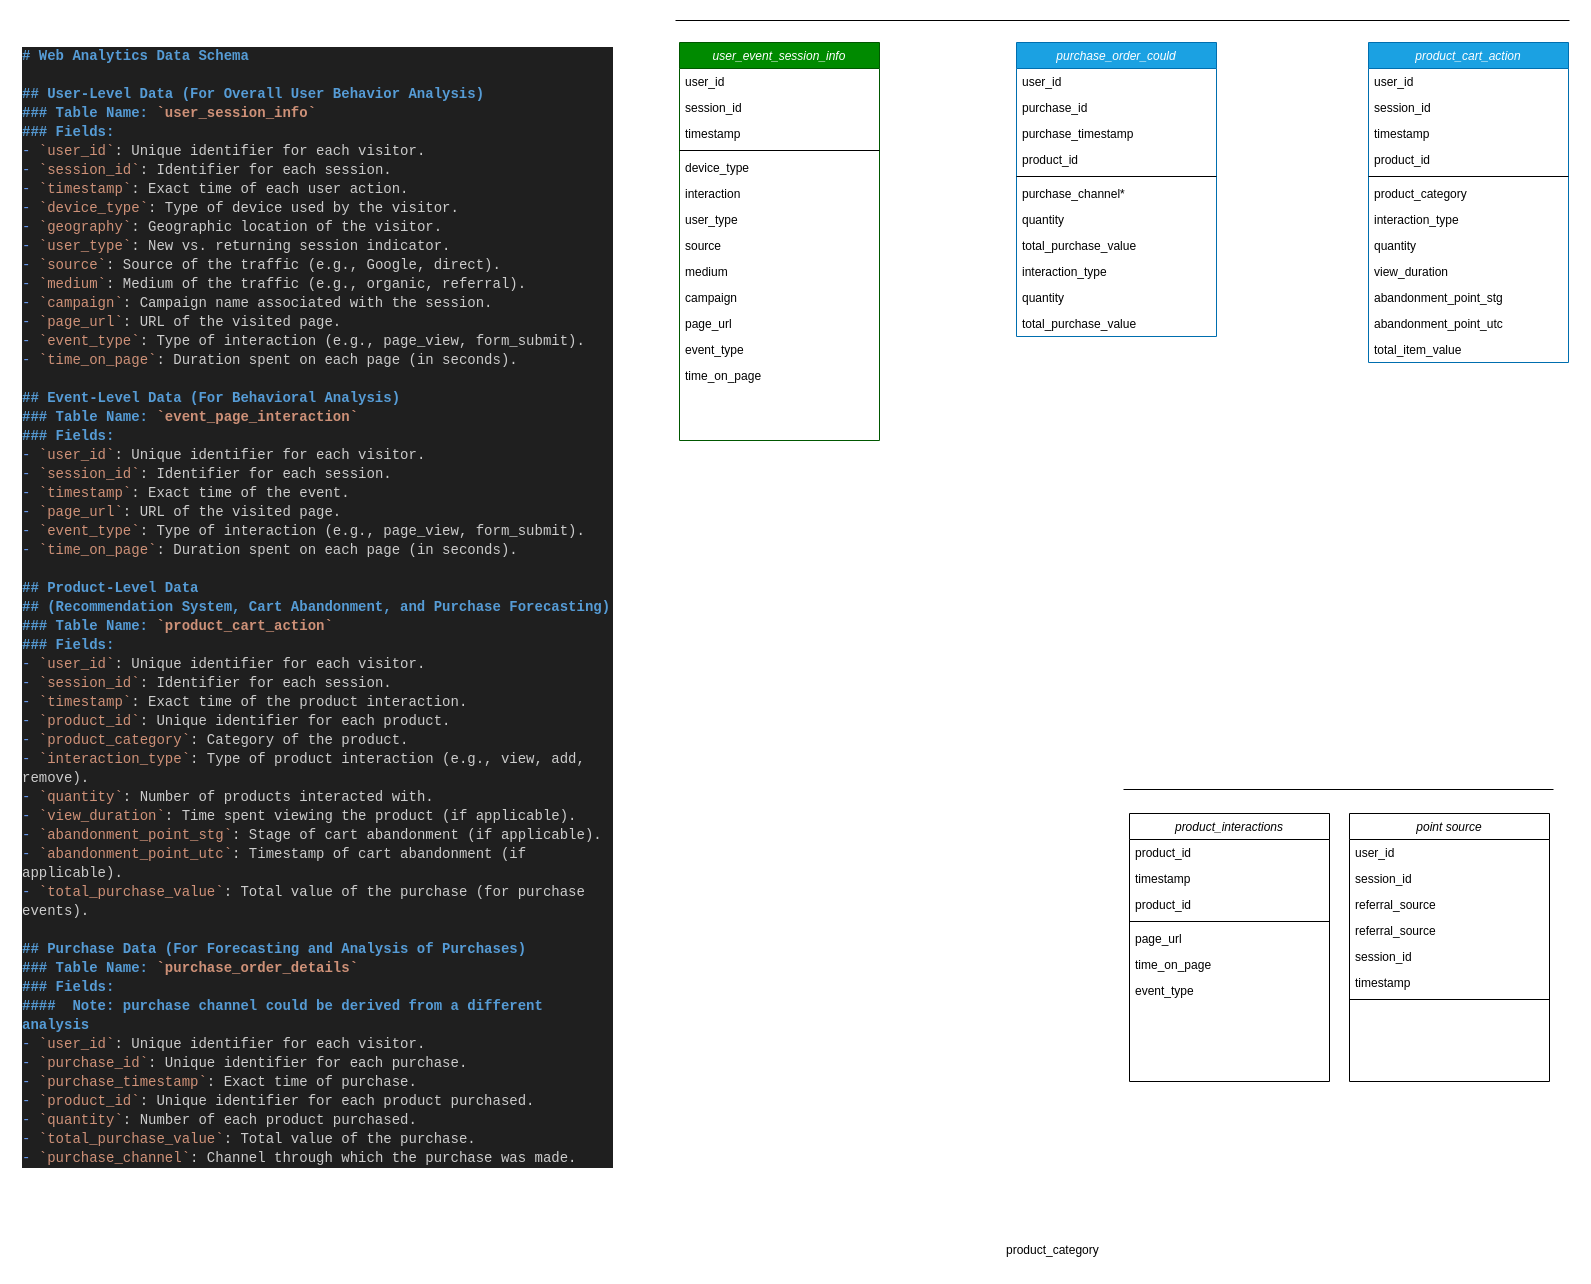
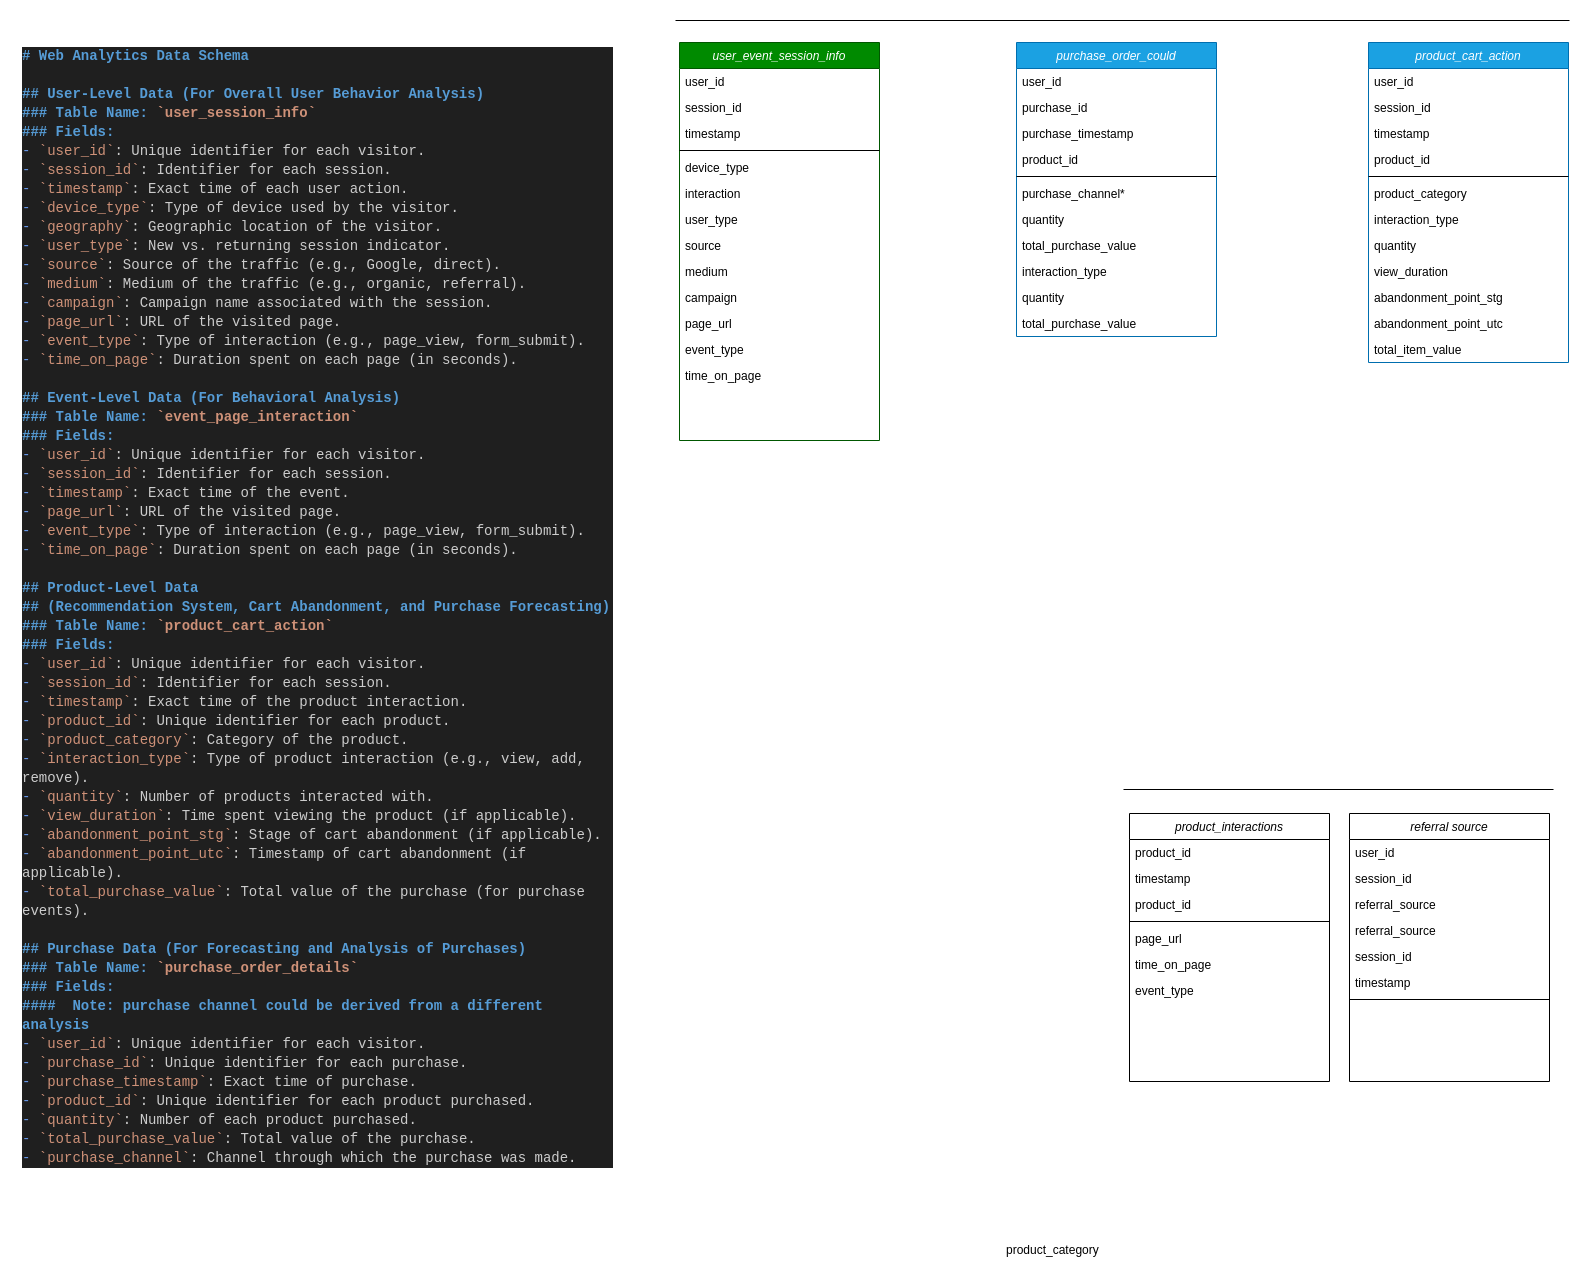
node "point source": label "point source" -> "referral source"
